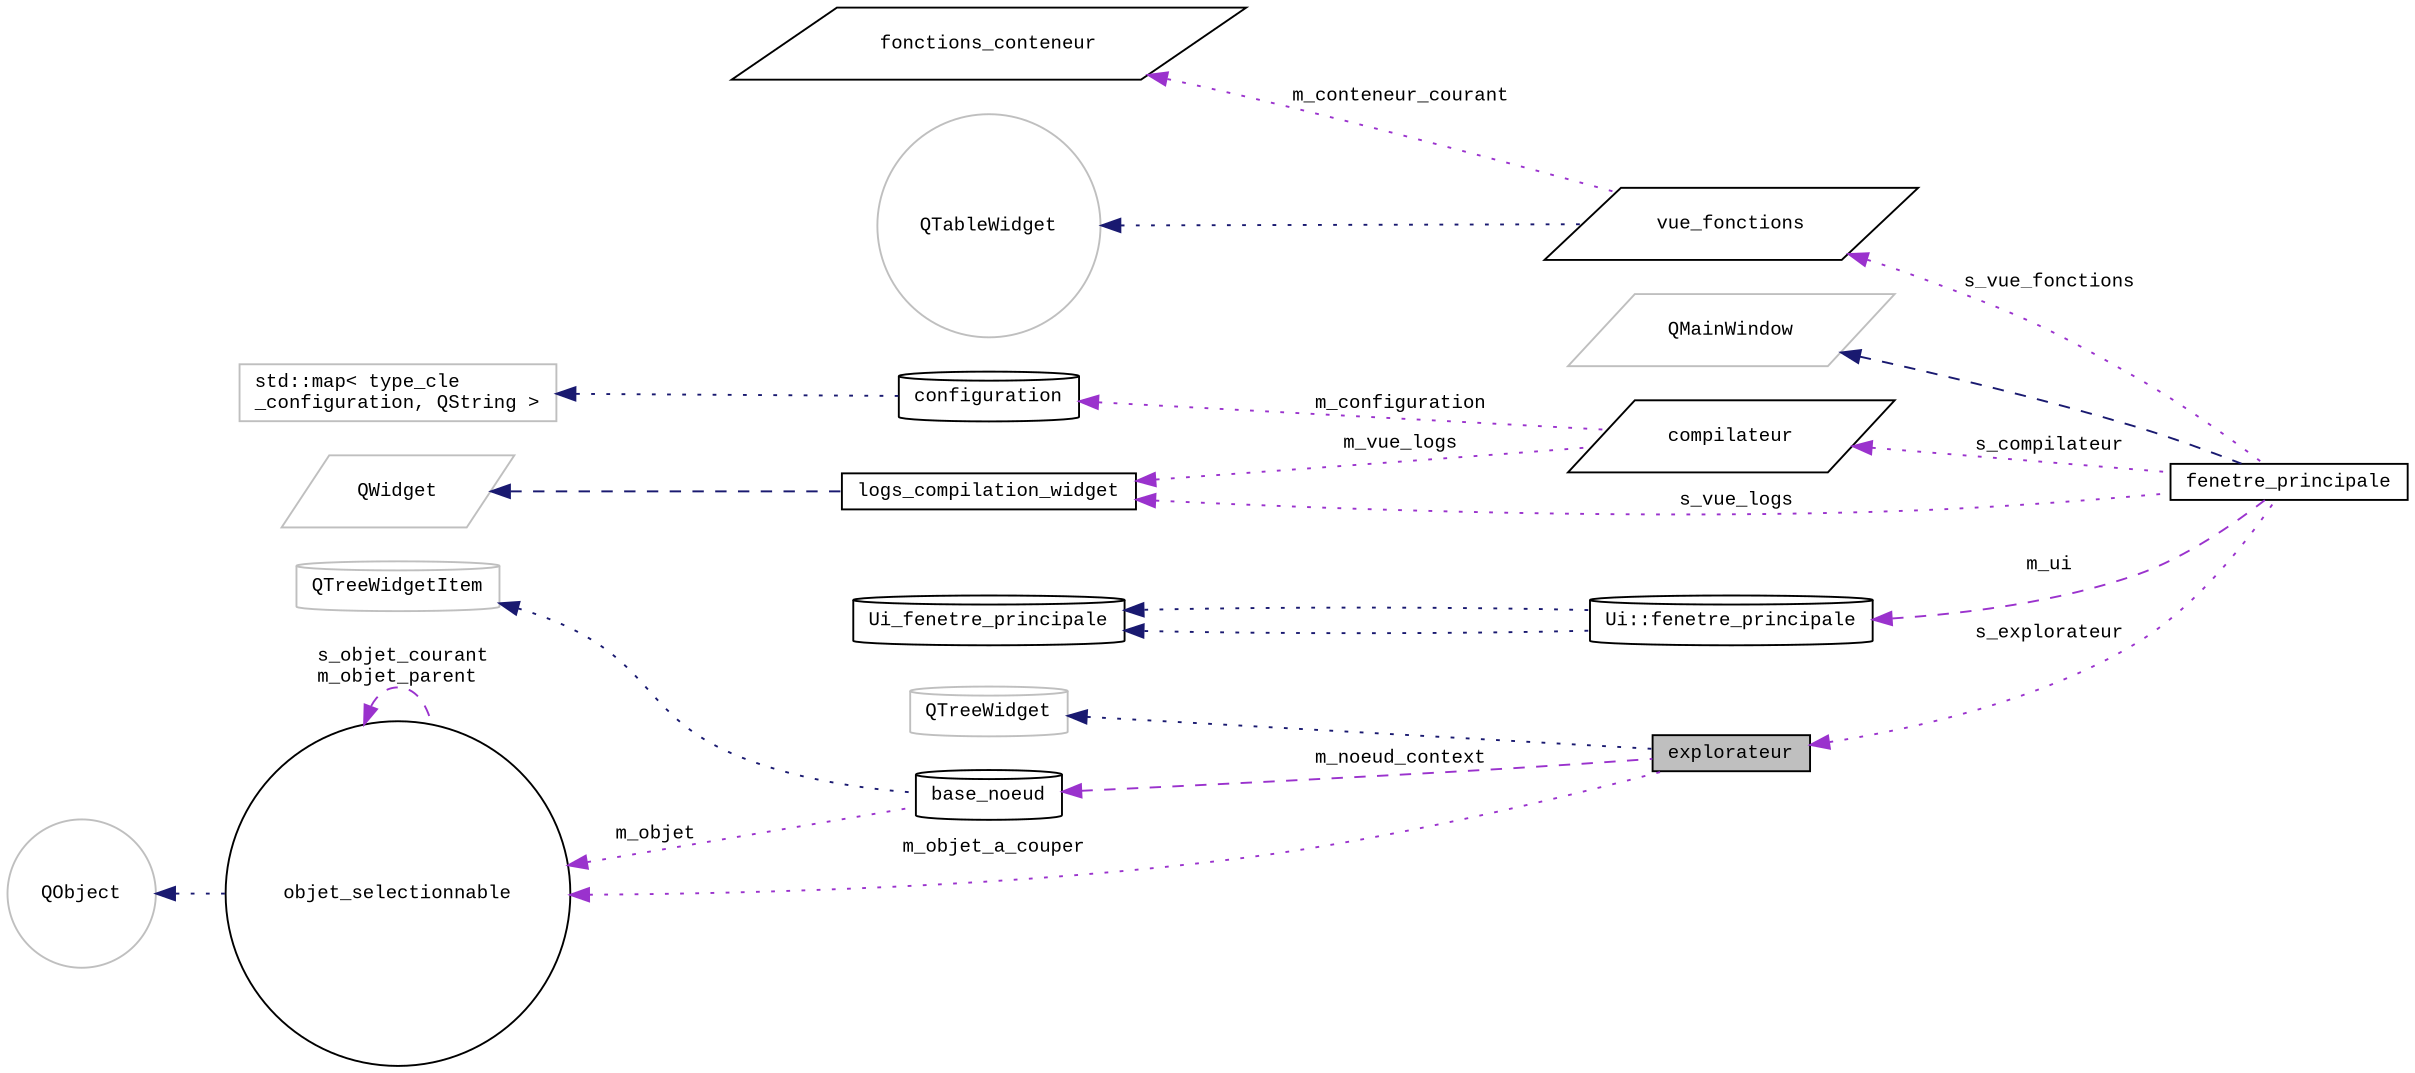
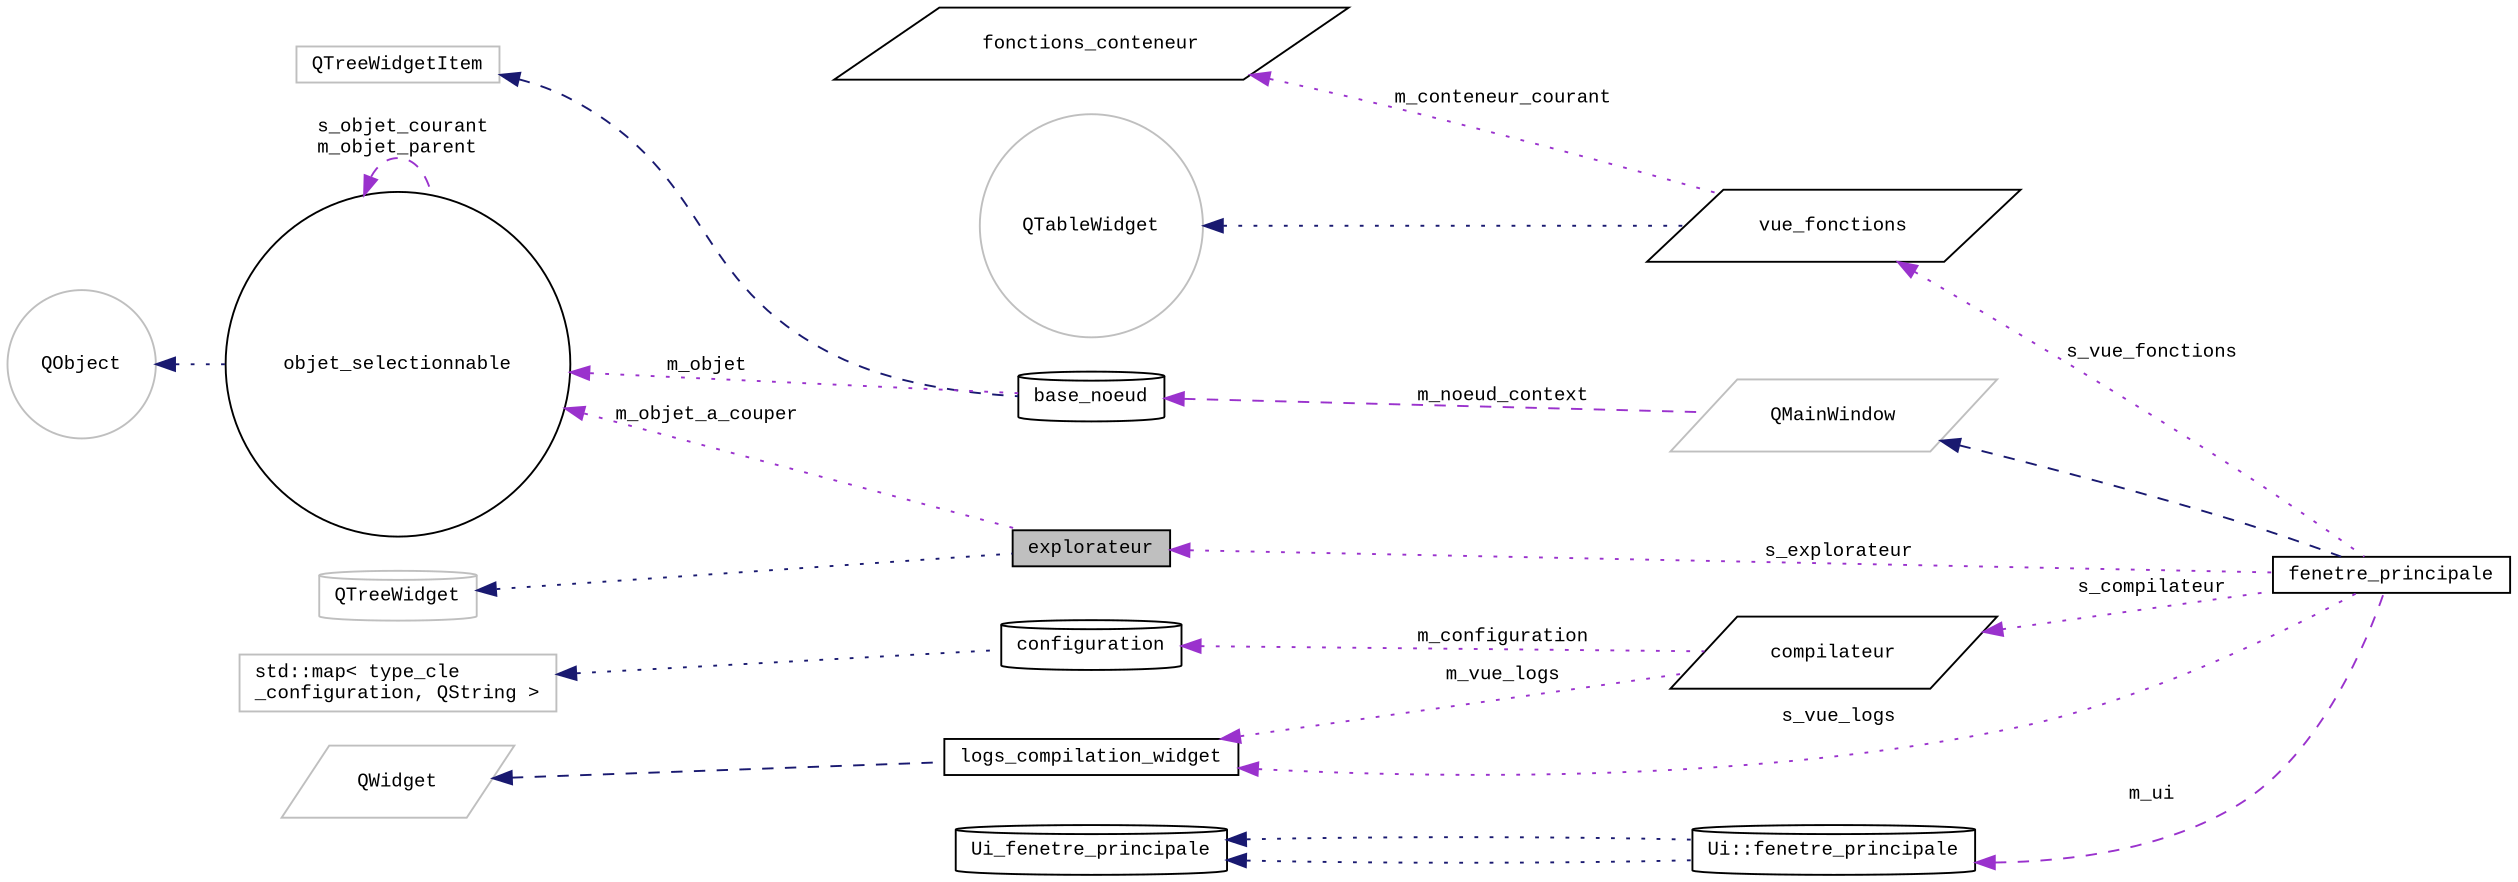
node "QTreeWidgetItem": shape cylinder -> box
edge "base_noeud" -> "QTreeWidgetItem": style dotted -> dashed
edge "explorateur" -> "base_noeud": now "QMainWindow" -> "base_noeud"
